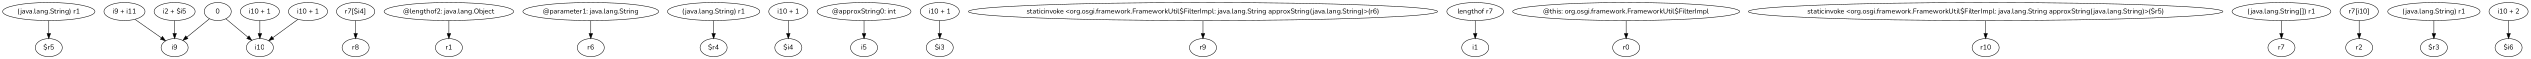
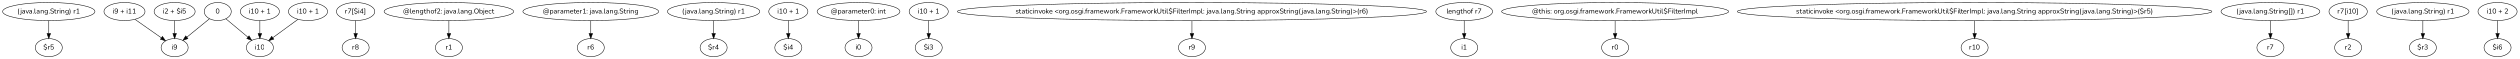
node "@approxString0: int": label "@approxString0: int" -> "@parameter0: int"
node "i5": label "i5" -> "i0"
